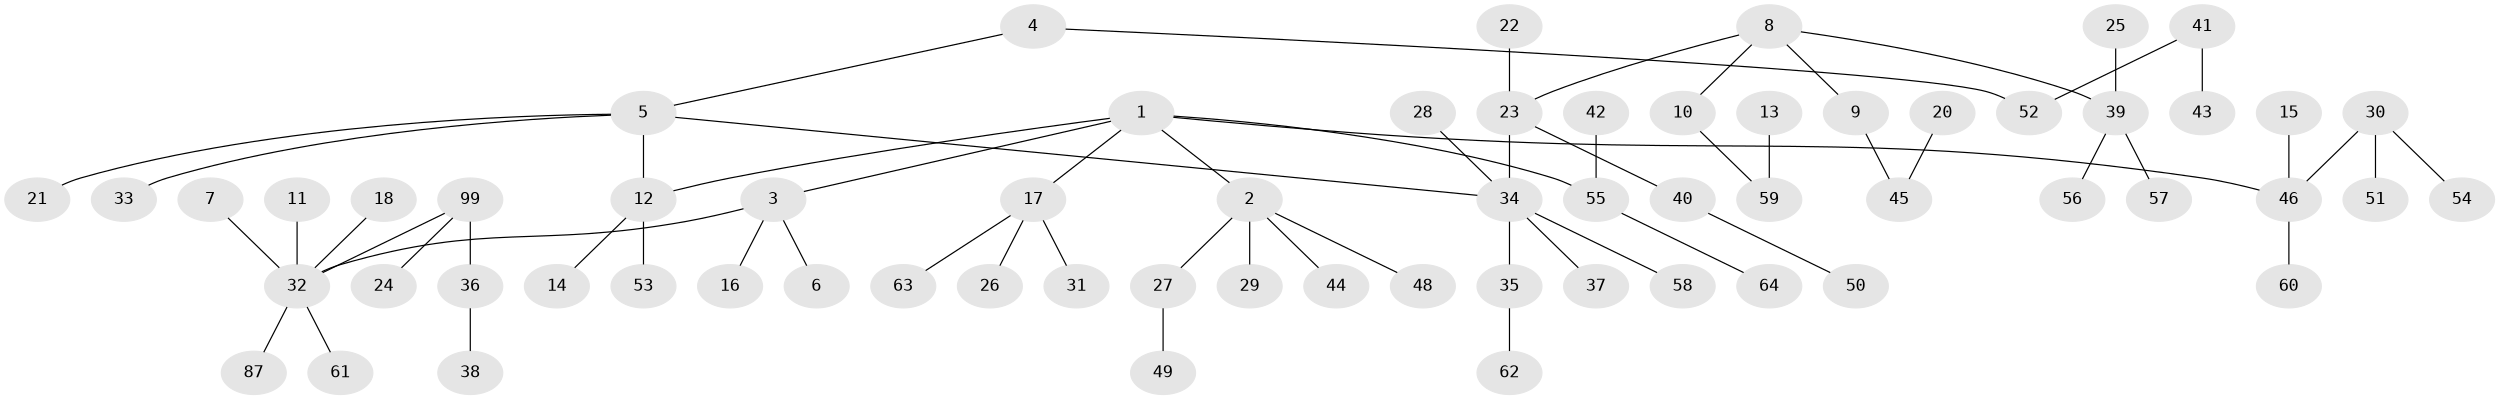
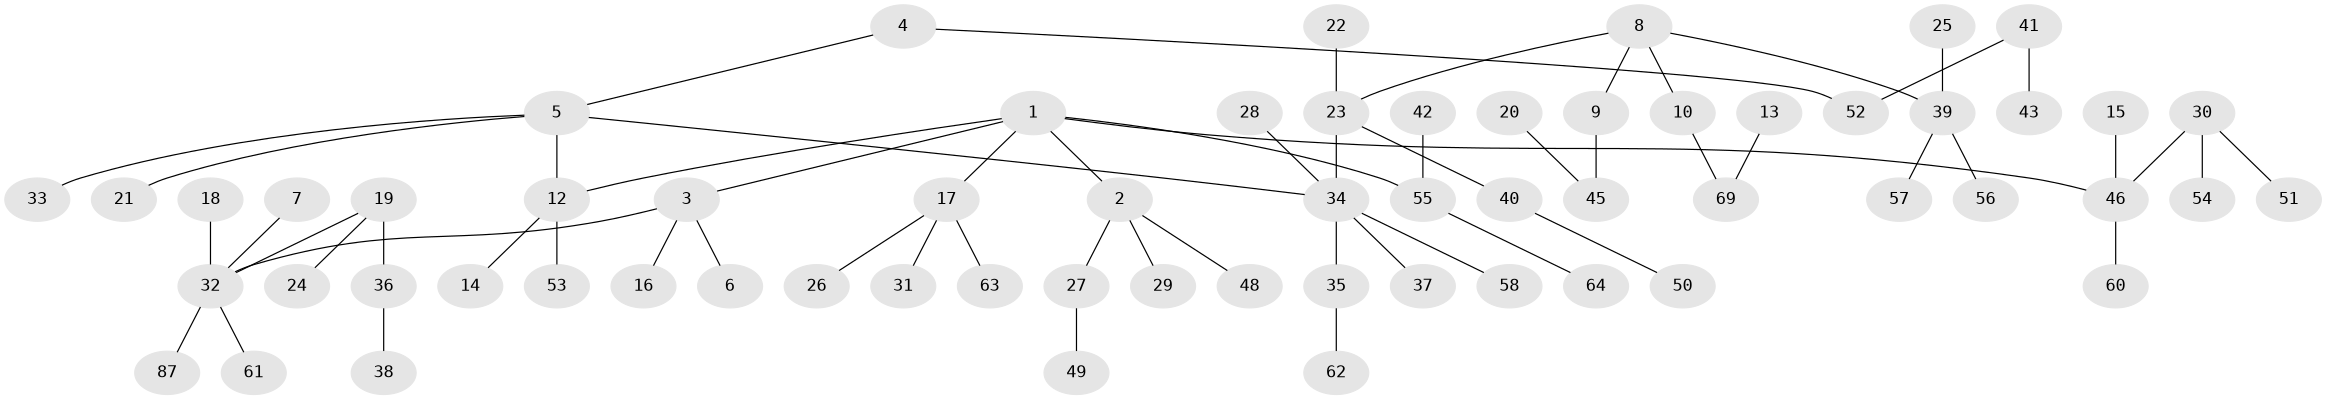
node "11": removed
node "99": label "99" -> "19"
node "59": label "59" -> "69"
node "44": removed
